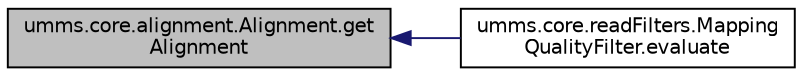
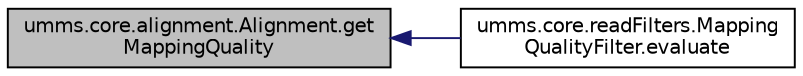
node "umms.core.alignment.Alignment.get Alignment": label "umms.core.alignment.Alignment.get Alignment" -> "umms.core.alignment.Alignment.get MappingQuality"
